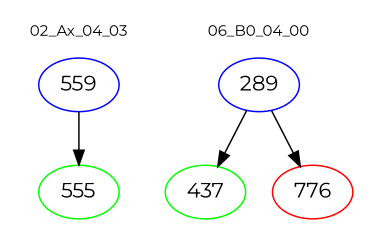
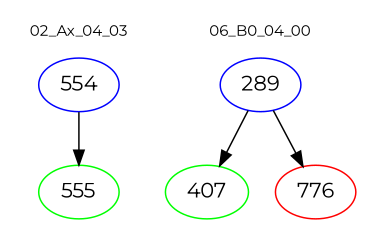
node "559": label "559" -> "554"
node "437": label "437" -> "407"
